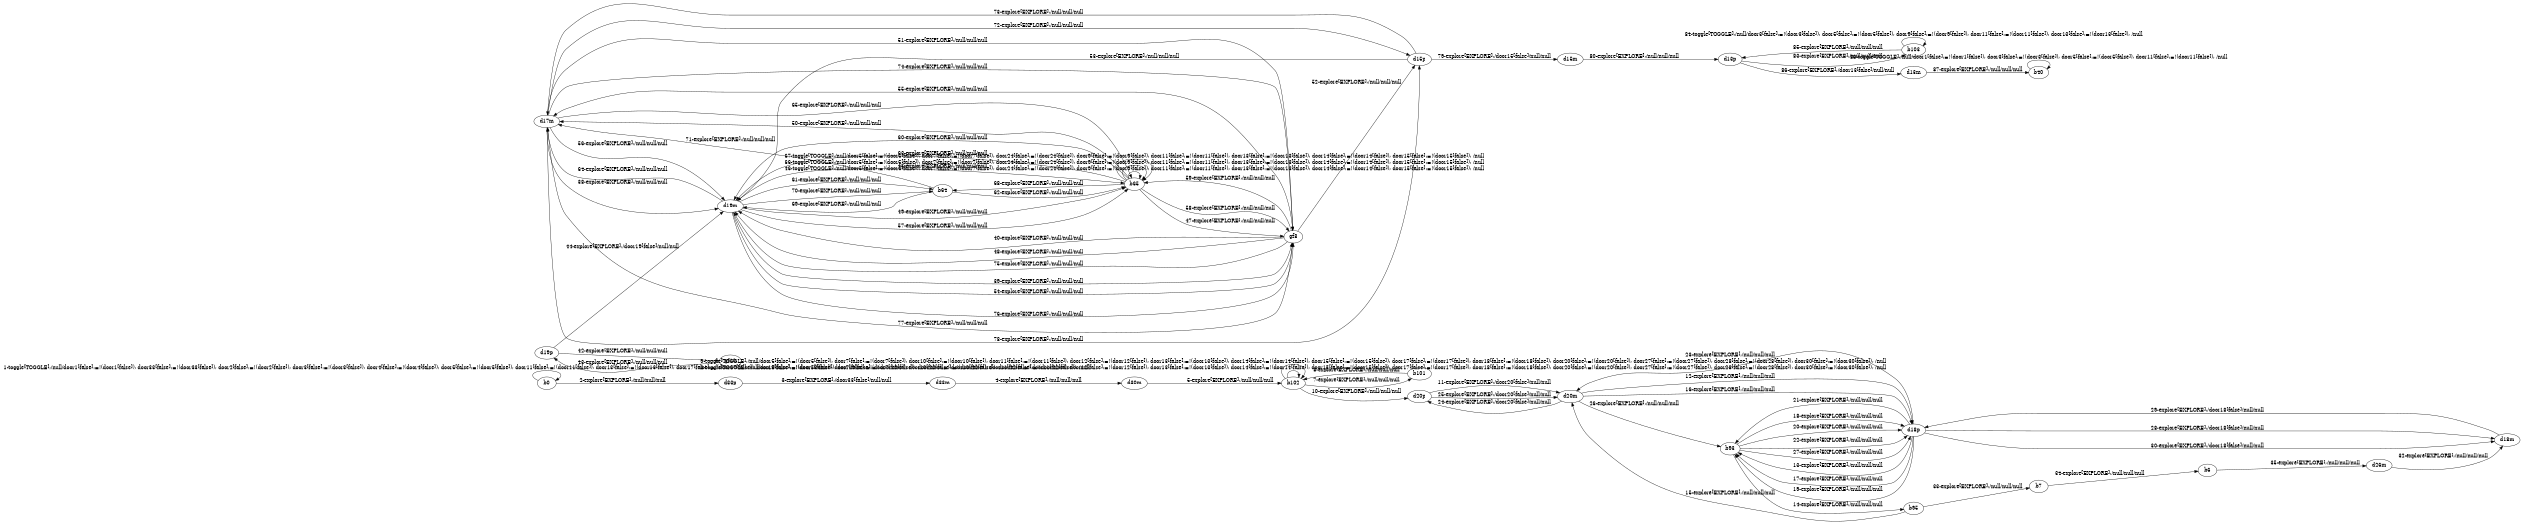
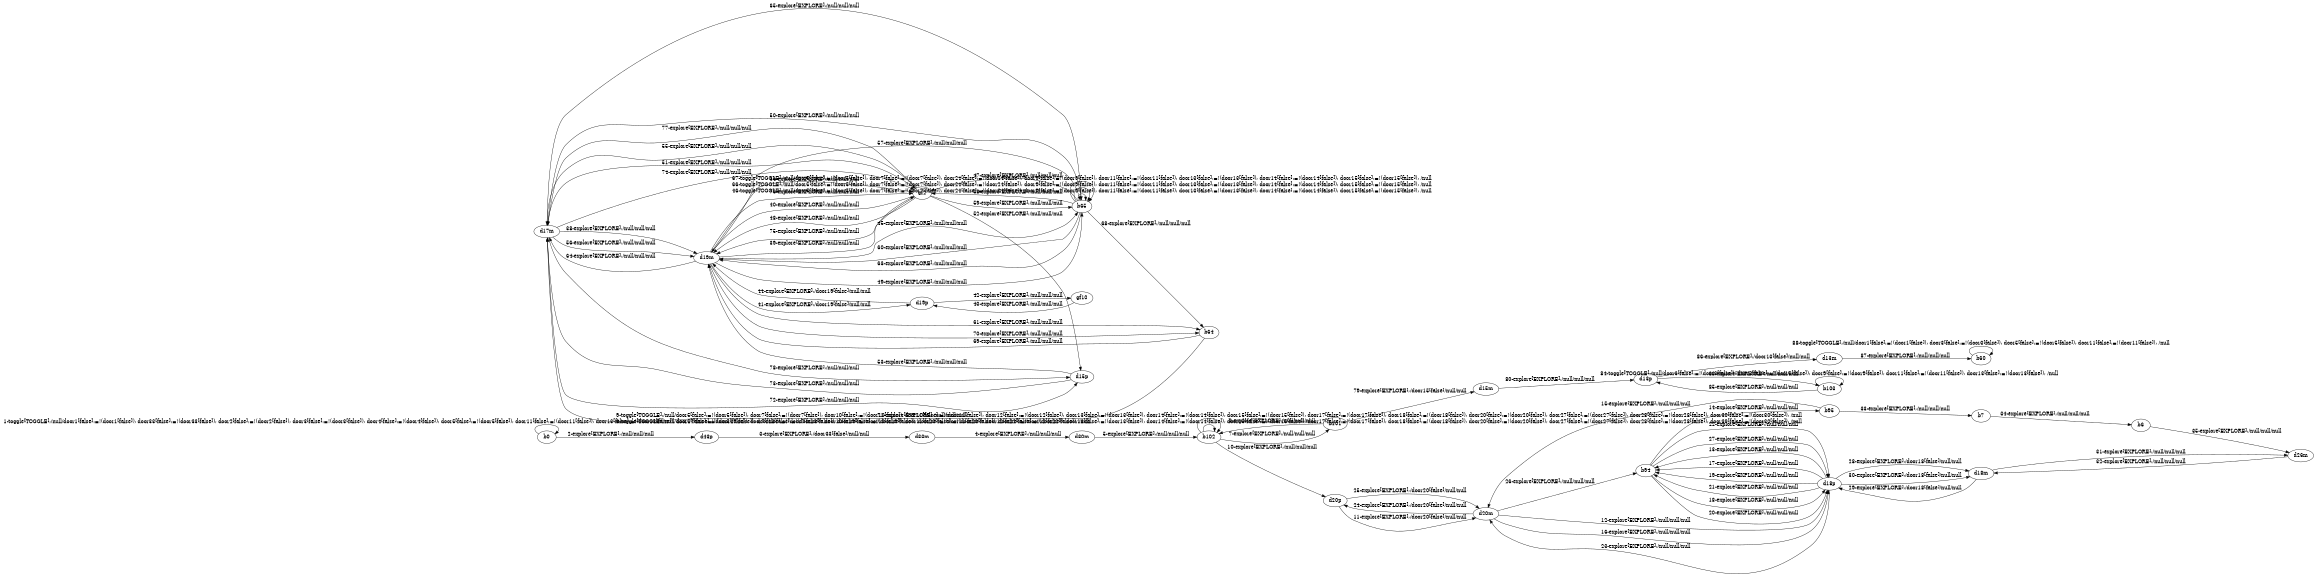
edge "d15p" -> "d15m": now "b101" -> "d15m"
node "b40": label "b40" -> "b60"
edge "b64" -> "b65": removed, label "62-explore[EXPLORE];/null/null/null"
node "gf8": label "gf8" -> "gf2"
edge "d19m" -> "d19p": added, label "41-explore[EXPLORE];/door19[false]/null/null"
node "d33p": label "d33p" -> "d43p"
node "b93": label "b93" -> "b94"
edge "d18m" -> "d26m": added, label "31-explore[EXPLORE];/null/null/null"
